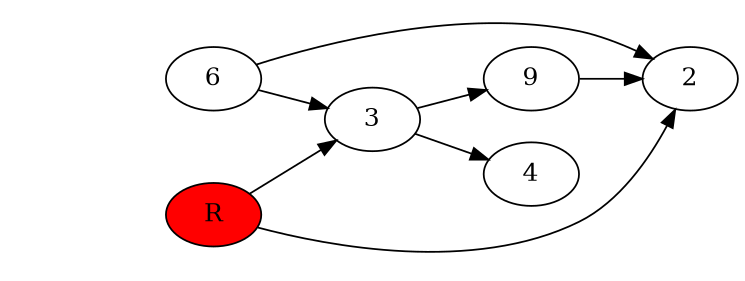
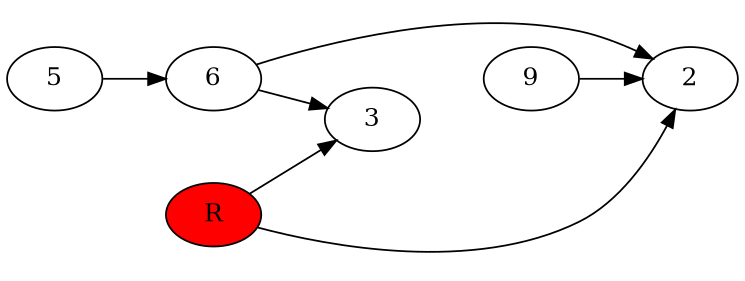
node "5": added
edge "3" -> "9": removed
node "4": removed
